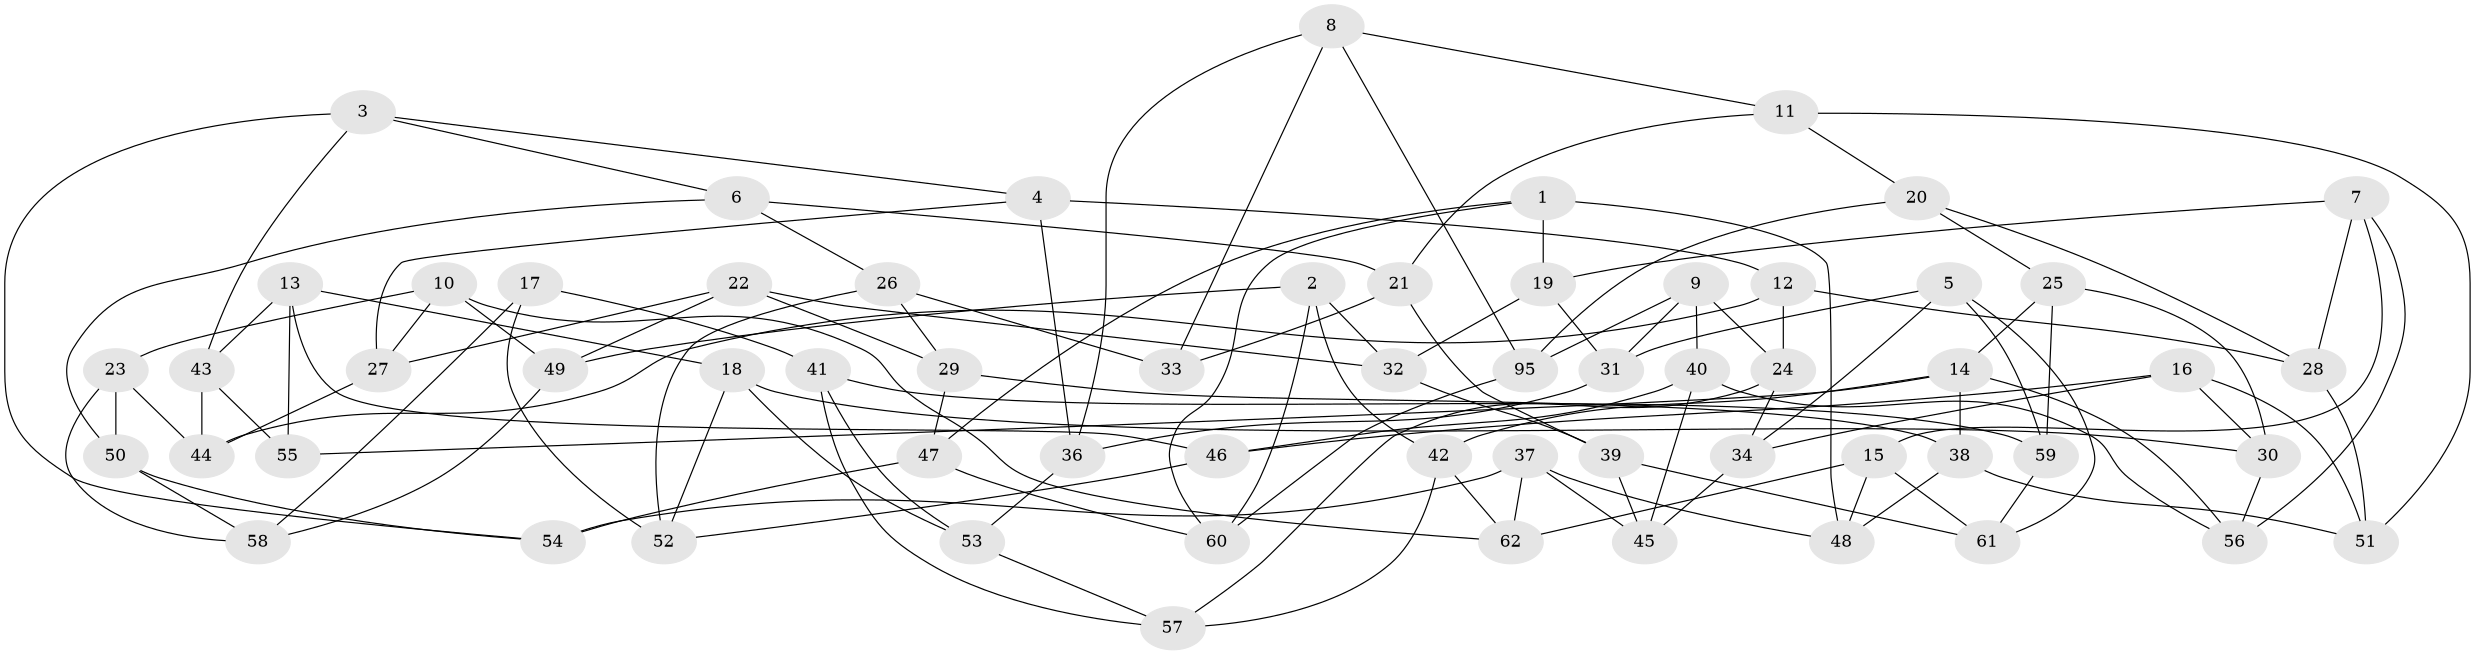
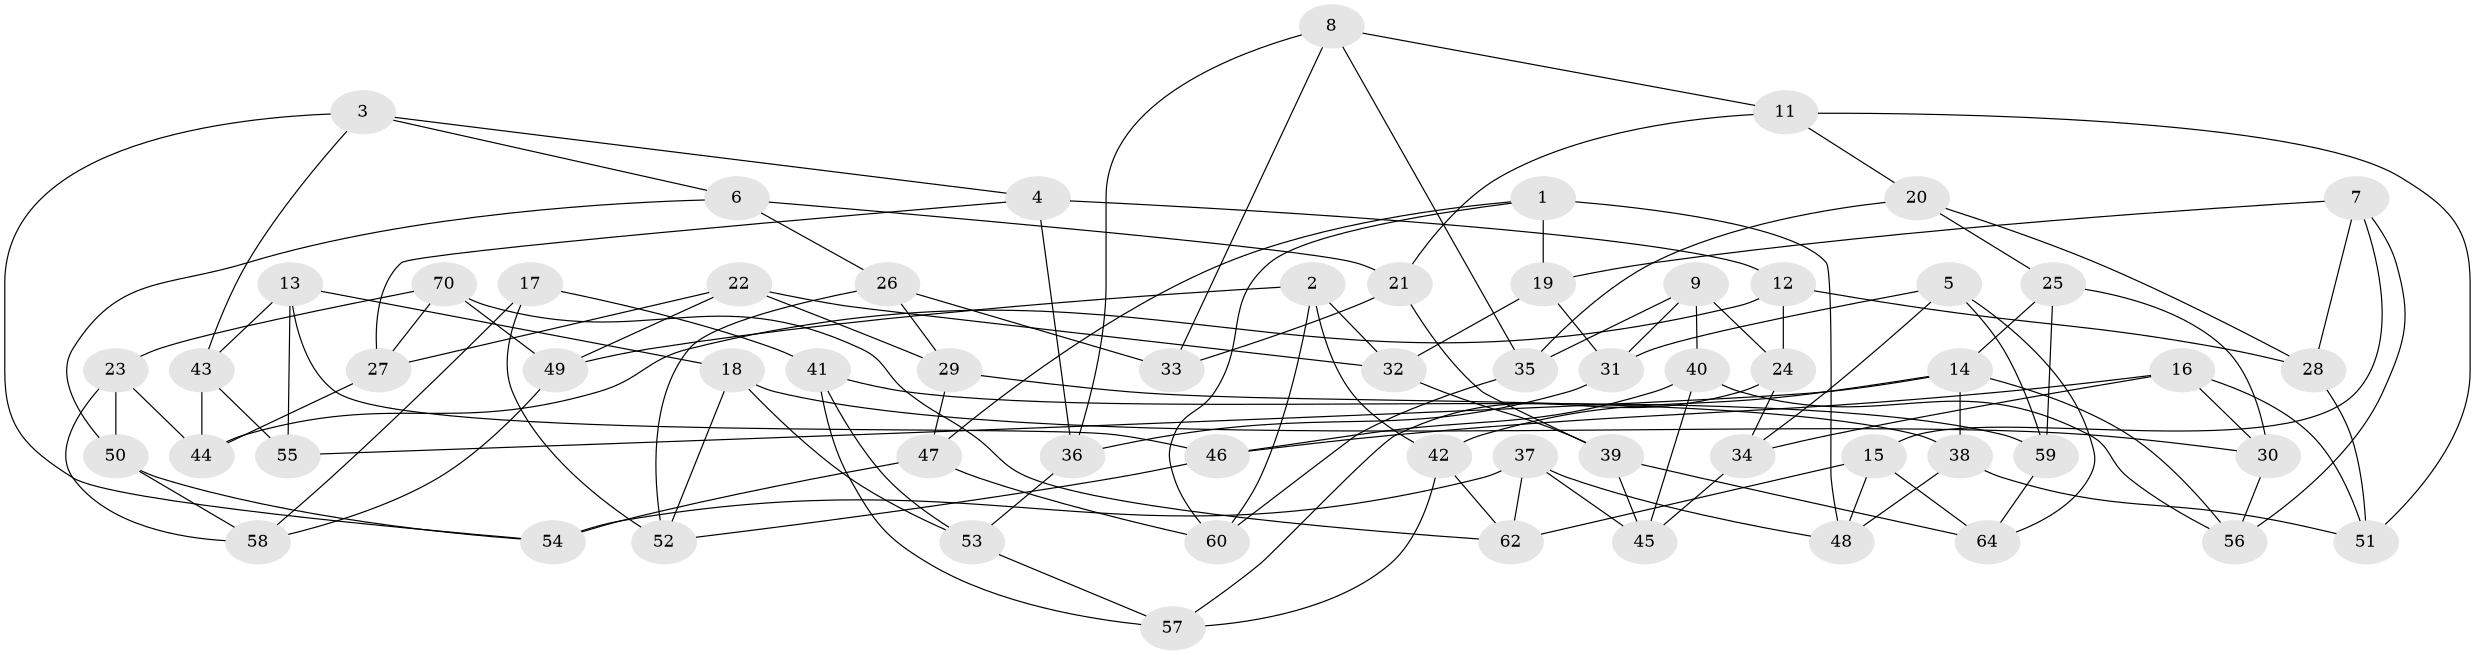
node "10": label "10" -> "70"
node "95": label "95" -> "35"
node "61": label "61" -> "64"
